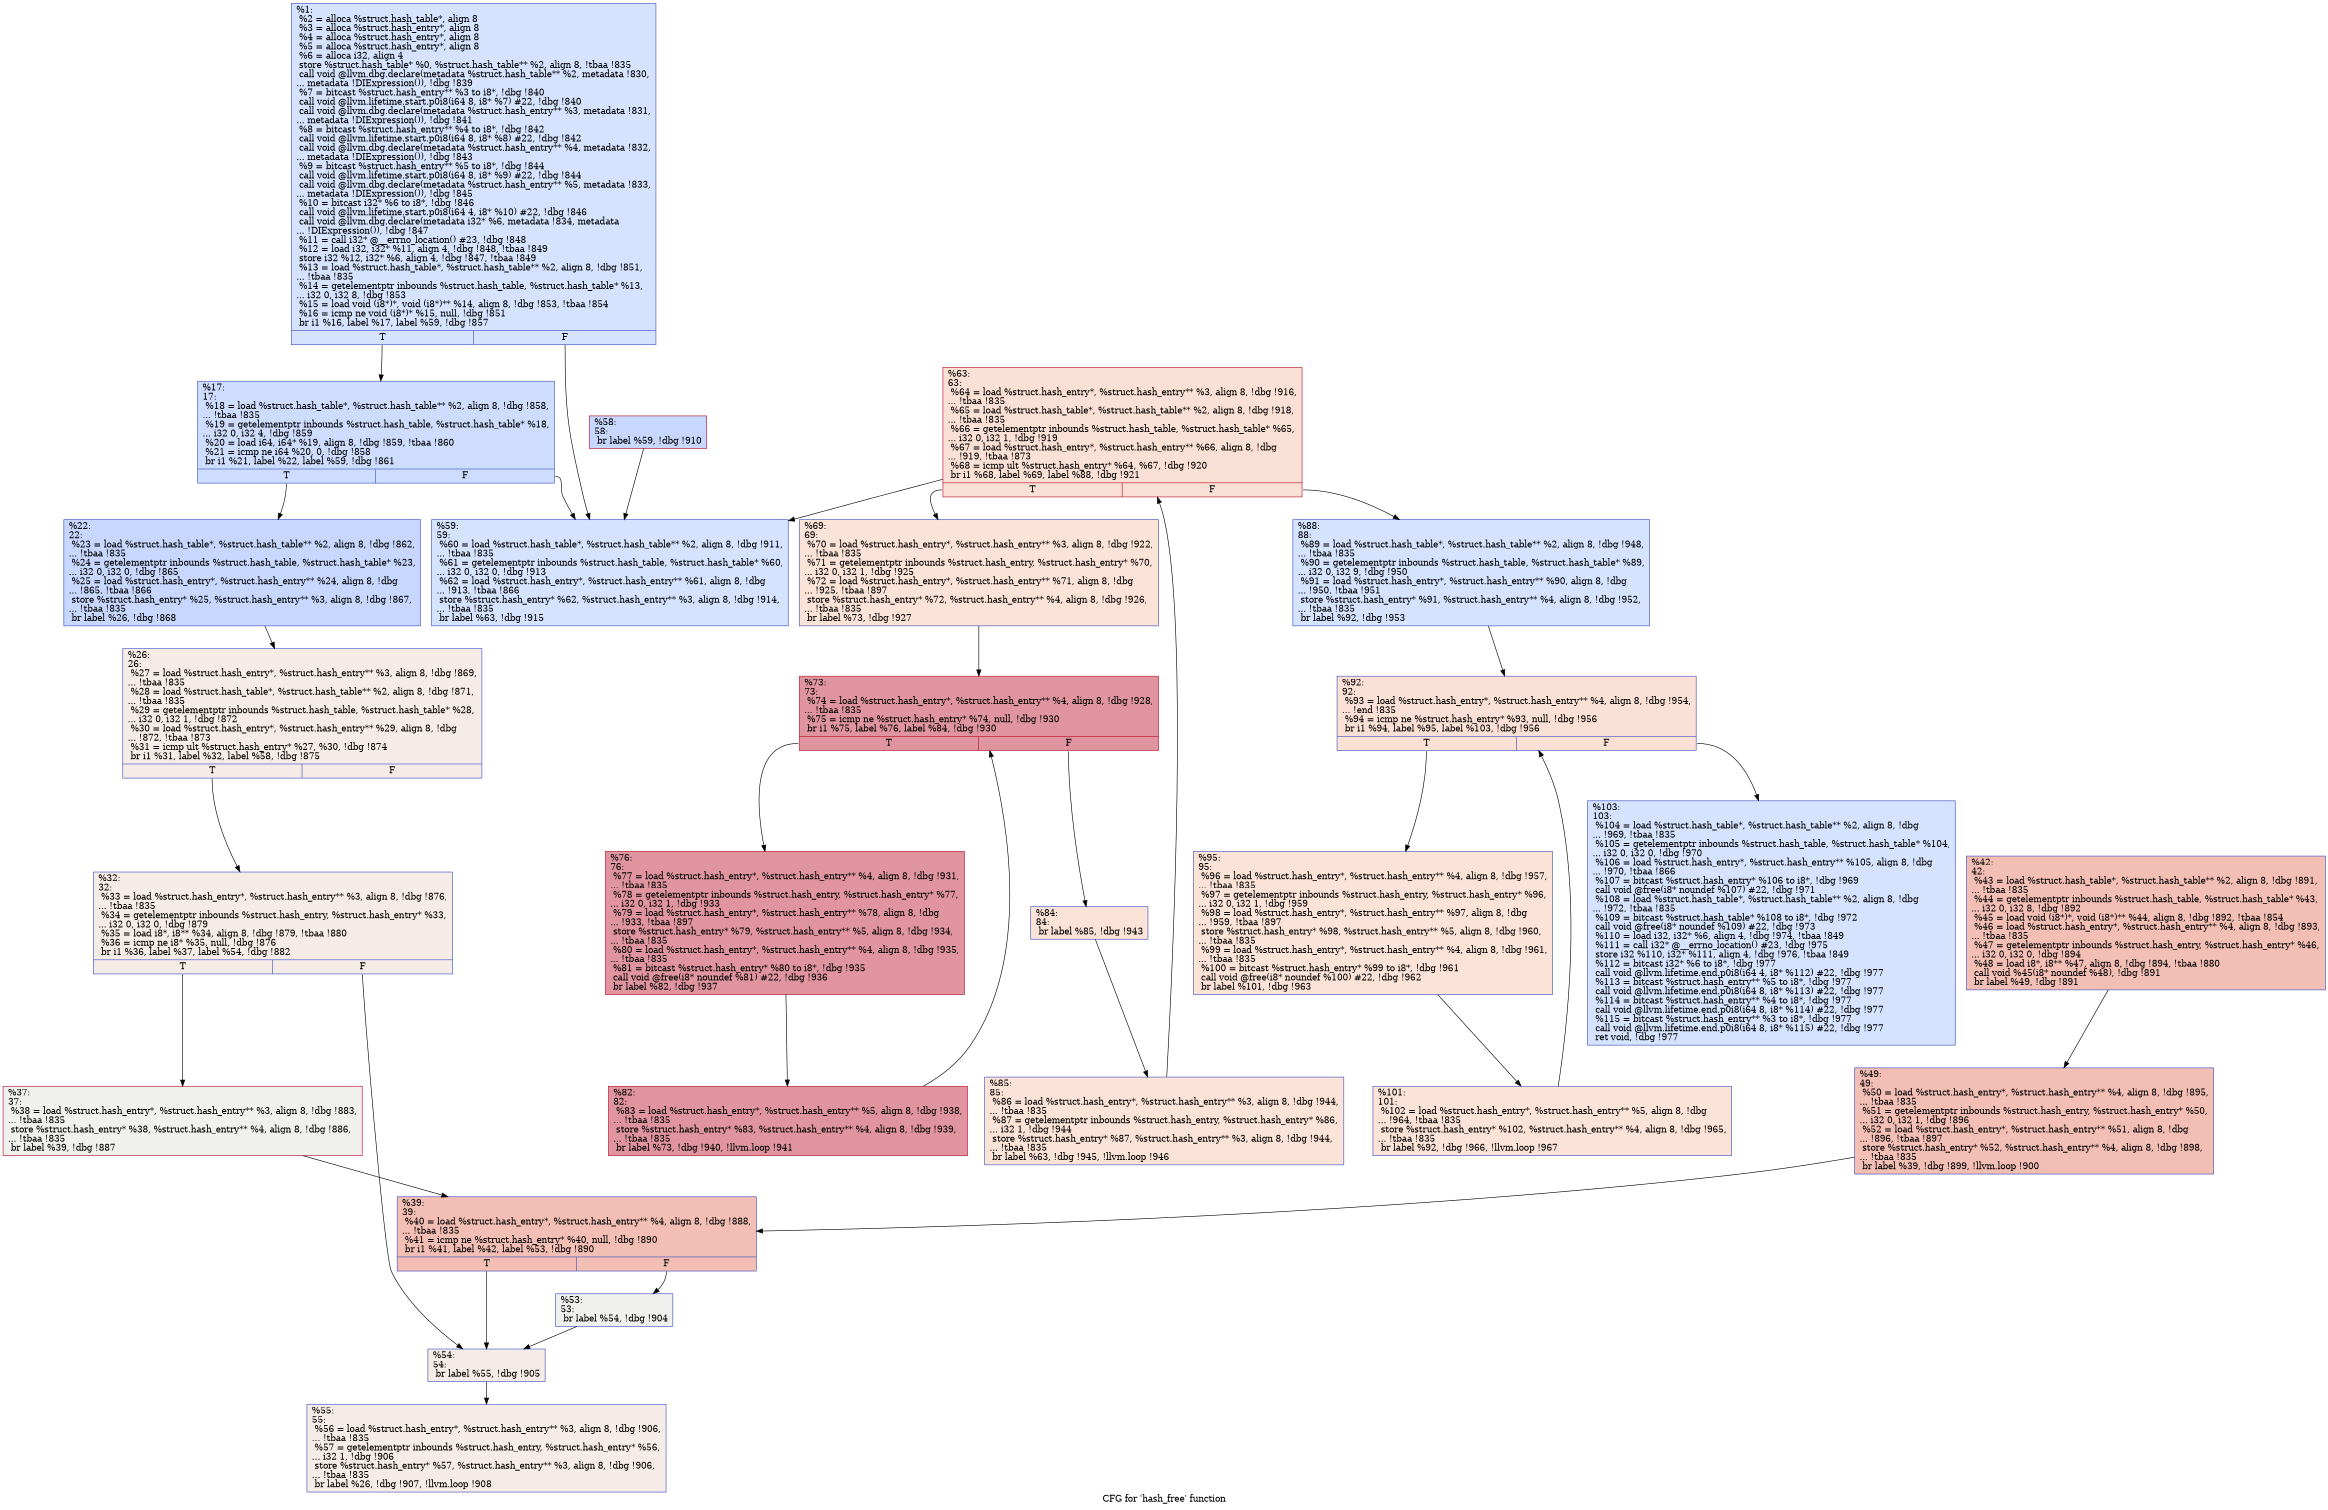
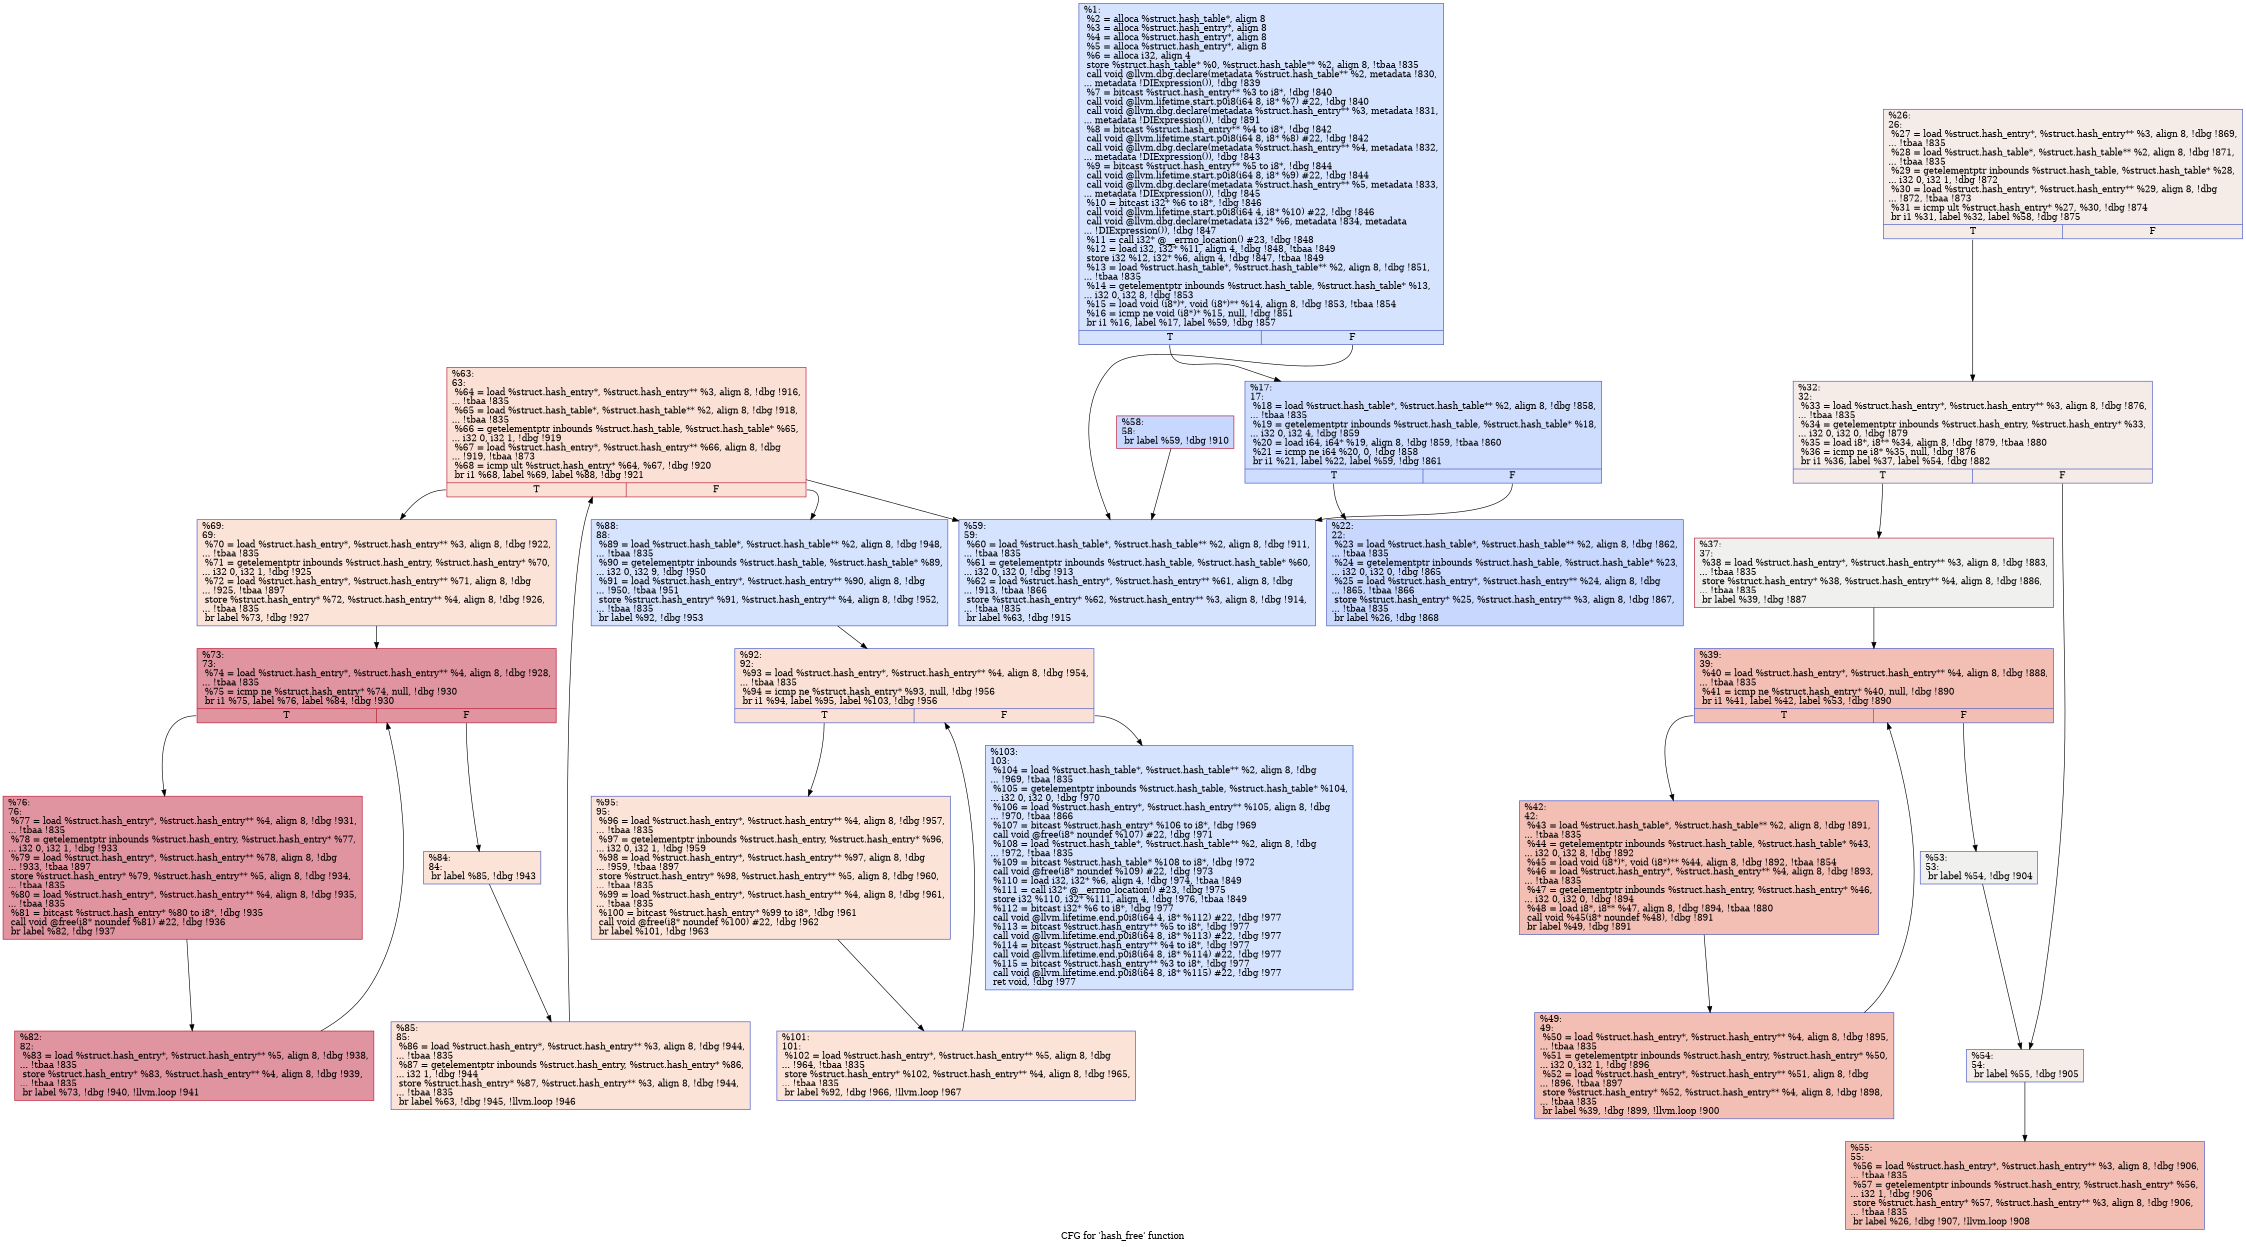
node "%1:": text "... metadata !DIExpression()), !dbg !841" -> "... metadata !DIExpression()), !dbg !891"
edge "%22:" -> "%26:": removed
node "%92:": text "... !end !835" -> "... !tbaa !835"
edge "%39:" -> "%54:": now "%39:" -> "%42:"
node "%55:": fillcolor #ead5c970 -> #e36c5570
